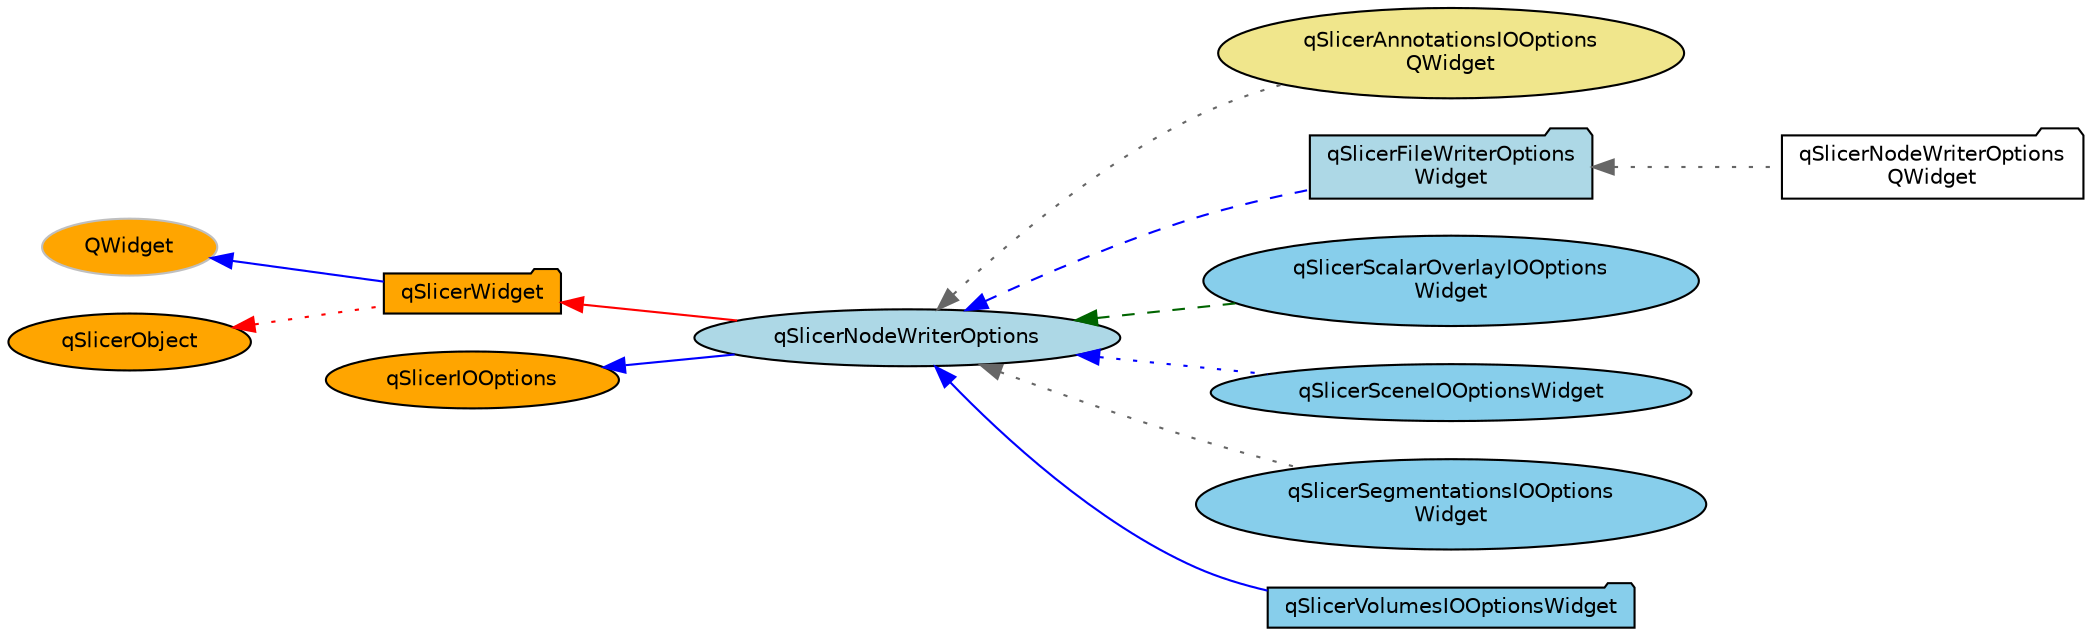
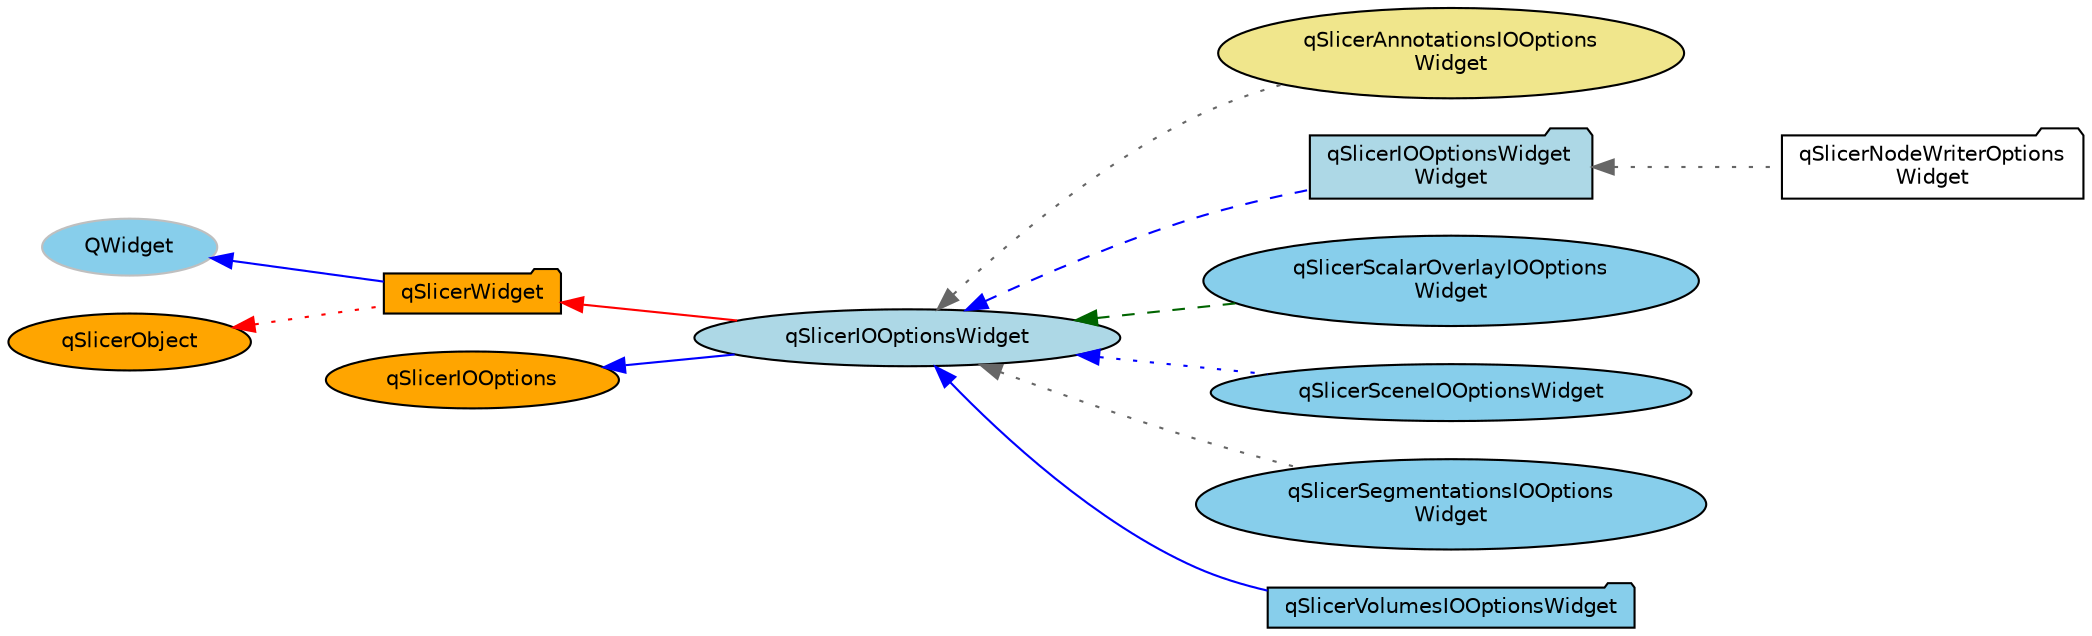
node "qSlicerAnnotationsIOOptions QWidget": label "qSlicerAnnotationsIOOptions QWidget" -> "qSlicerAnnotationsIOOptions Widget"
node "qSlicerFileWriterOptions Widget": label "qSlicerFileWriterOptions Widget" -> "qSlicerIOOptionsWidget Widget"
node "qSlicerNodeWriterOptions QWidget": label "qSlicerNodeWriterOptions QWidget" -> "qSlicerNodeWriterOptions Widget"
node "QWidget": fillcolor orange -> skyblue
node "qSlicerNodeWriterOptions": label "qSlicerNodeWriterOptions" -> "qSlicerIOOptionsWidget"
